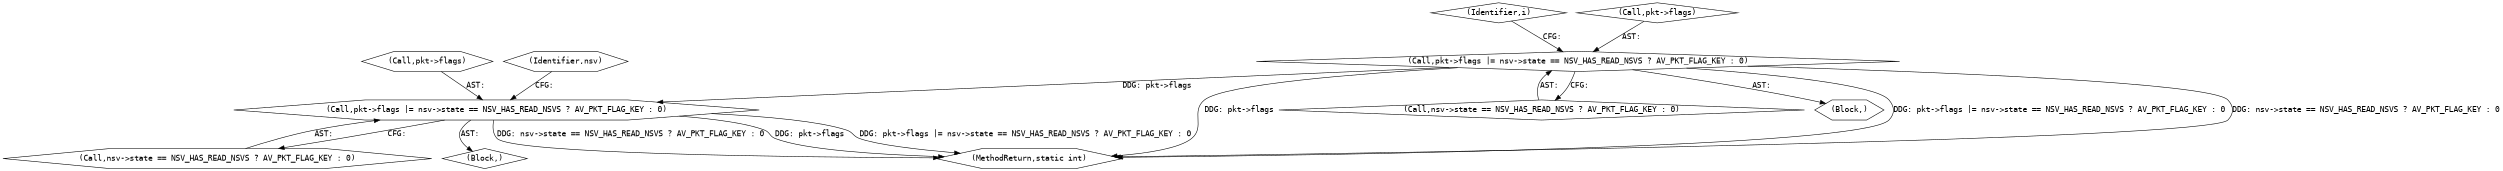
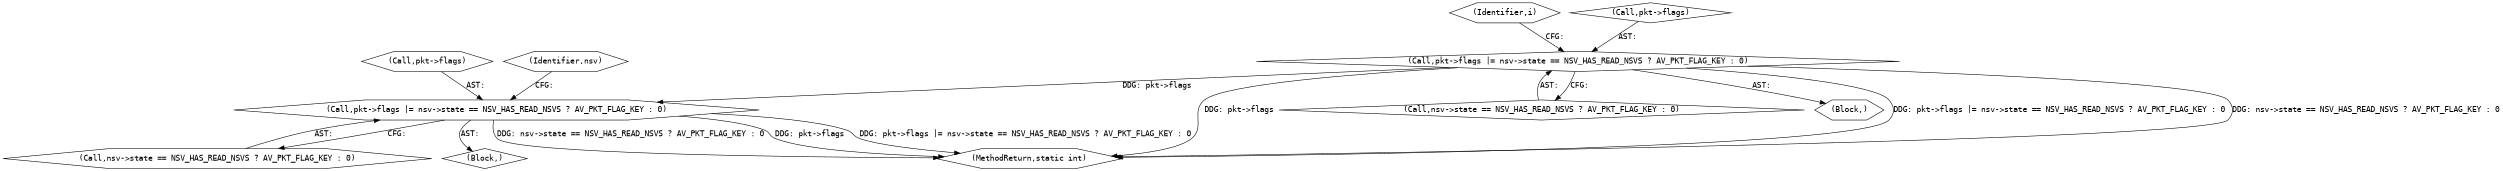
node "(Identifier,i)": shape diamond -> hexagon
